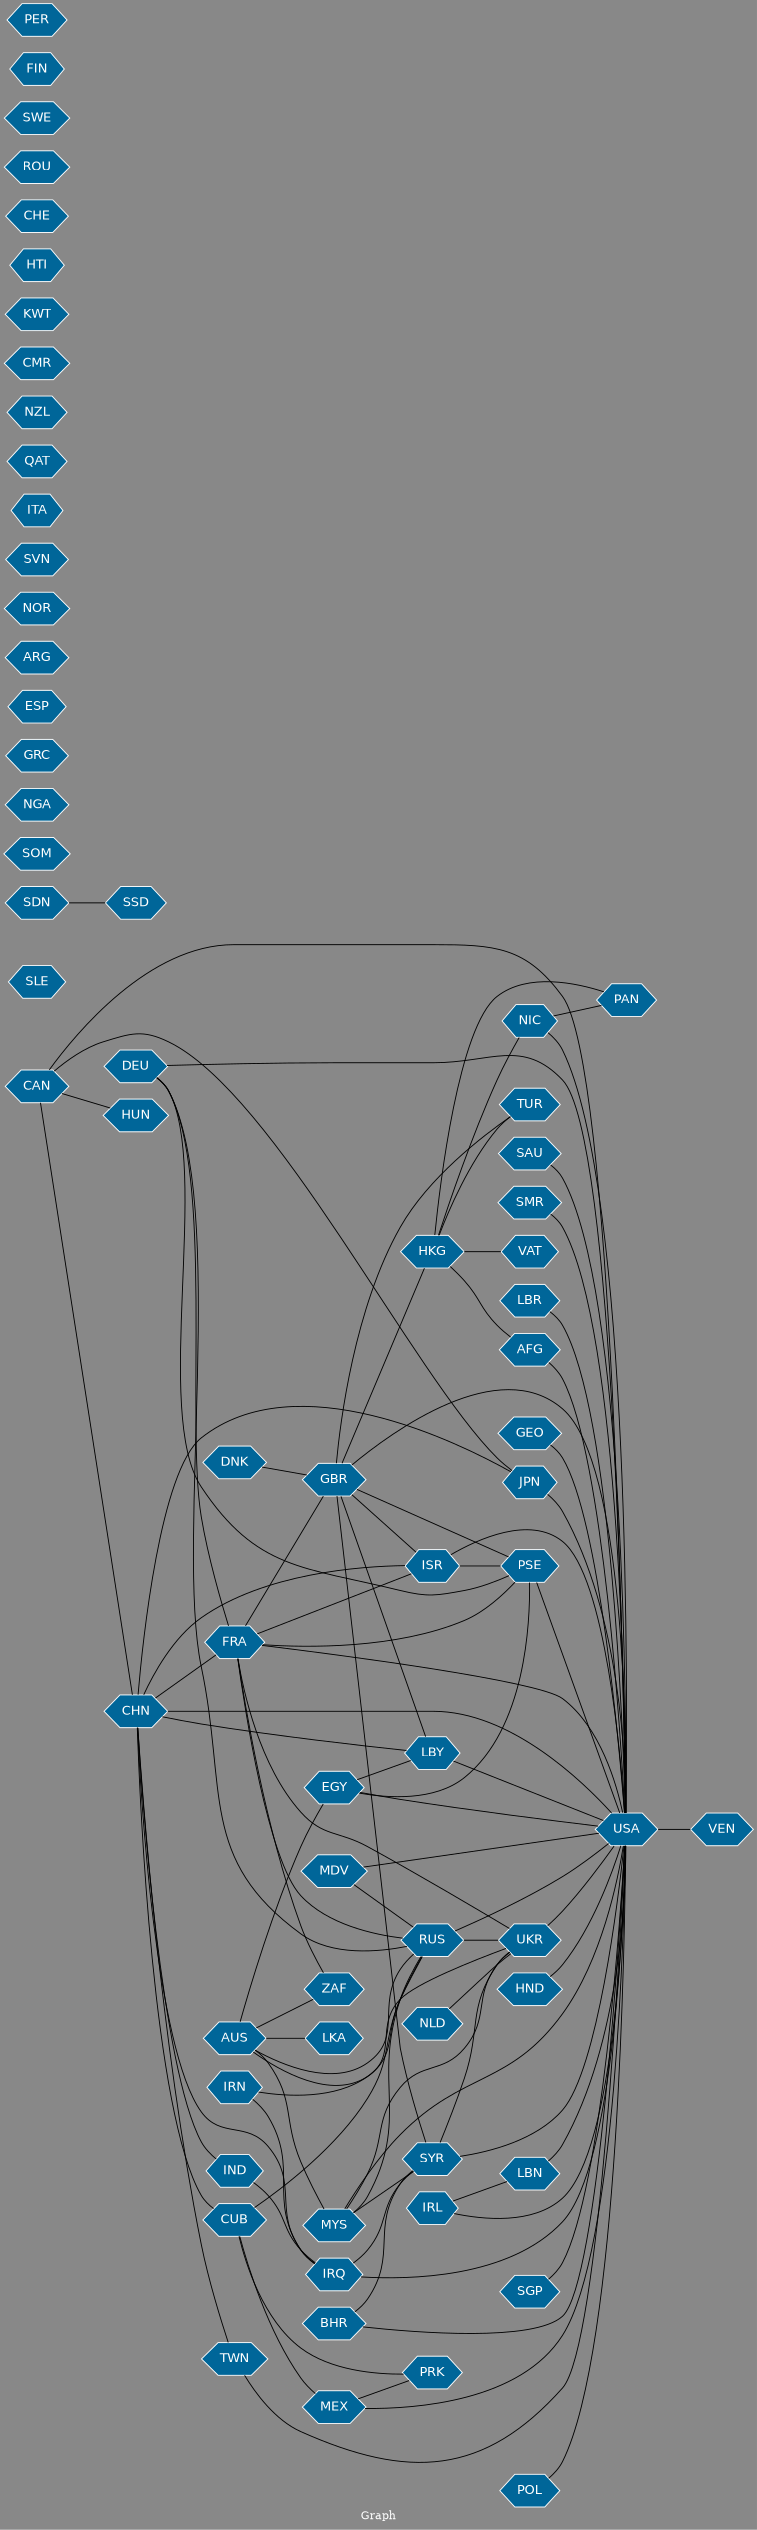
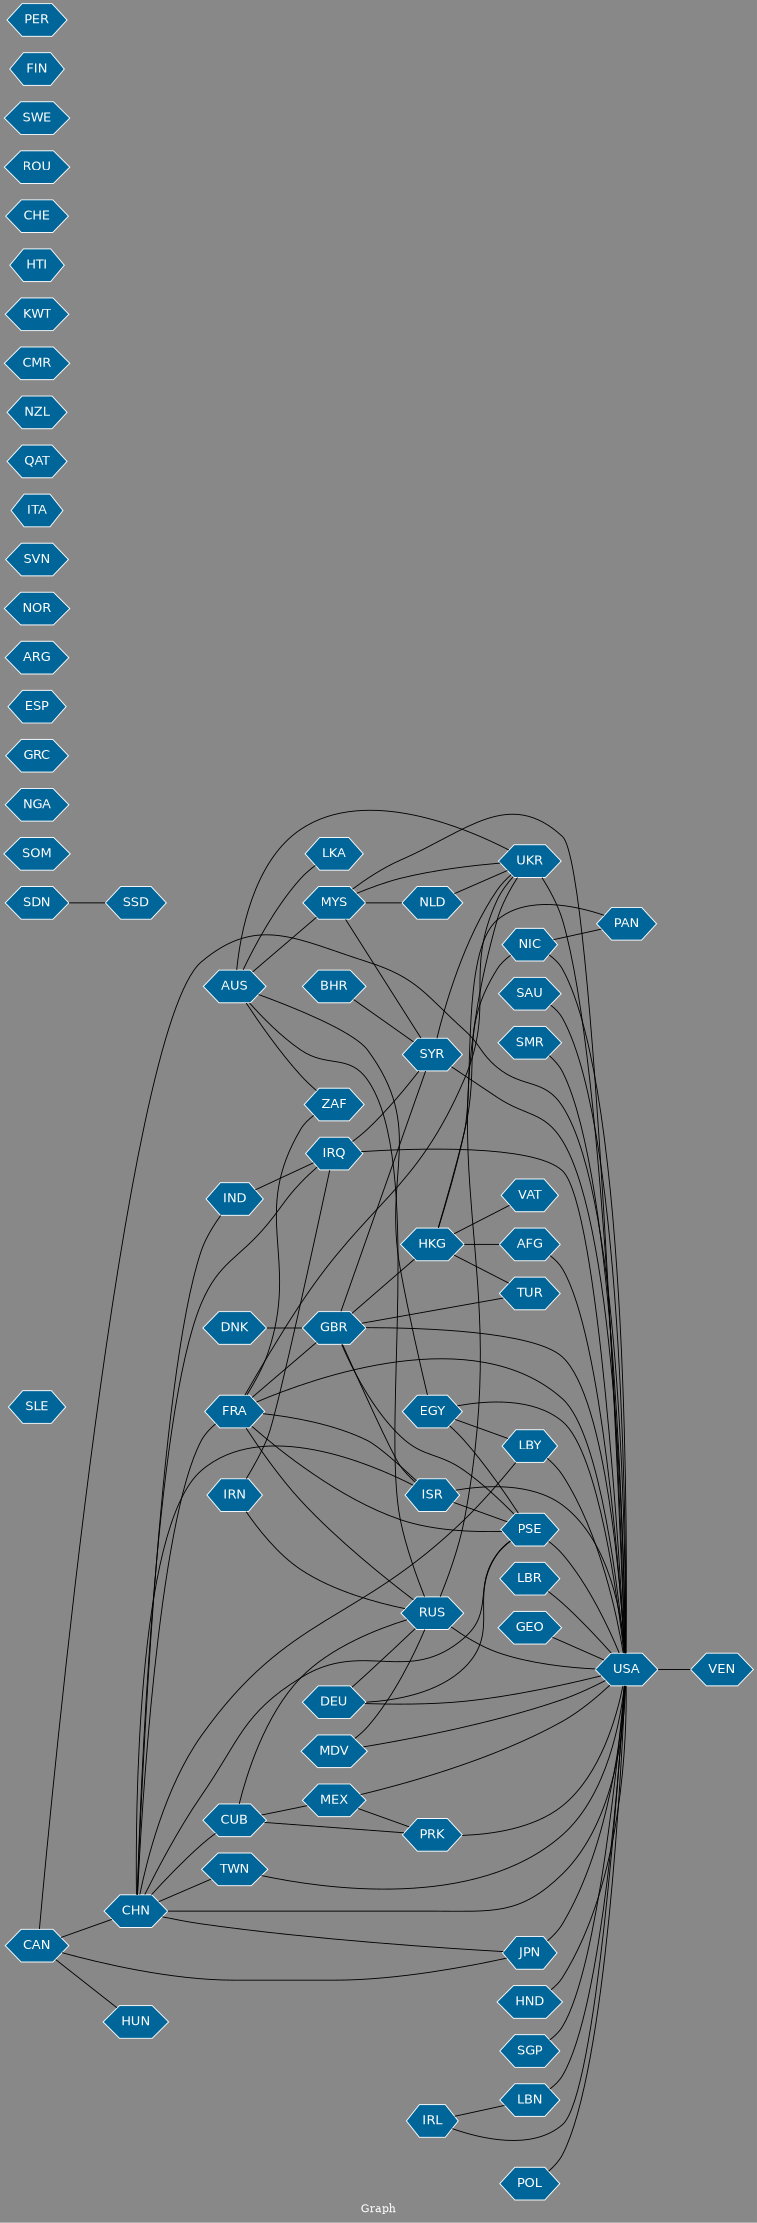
edge "DEU" -- "FRA": removed
edge "GBR" -- "LBY": removed
edge "PSE" -- "CHN": added
edge "RUS" -- "MYS": now "NLD" -- "MYS"
edge "USA" -- "BHR": now "USA" -- "PRK"
